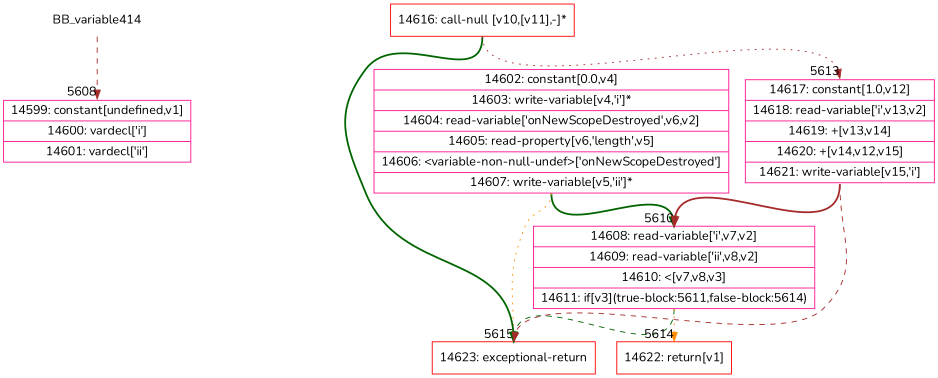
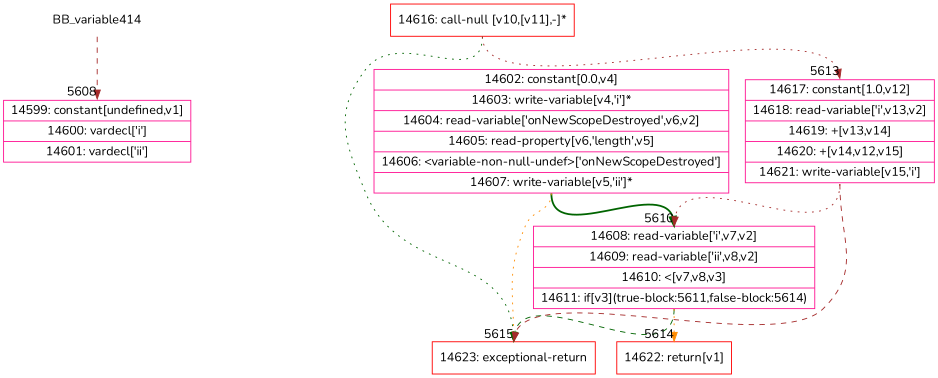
edge "14616: call-null [v10,[v11],-]*" -> "14623: exceptional-return": style bold -> dotted
edge "14617: constant[1.0,v12]" -> "14608: read-variable['i',v7,v2]": style bold -> dotted
